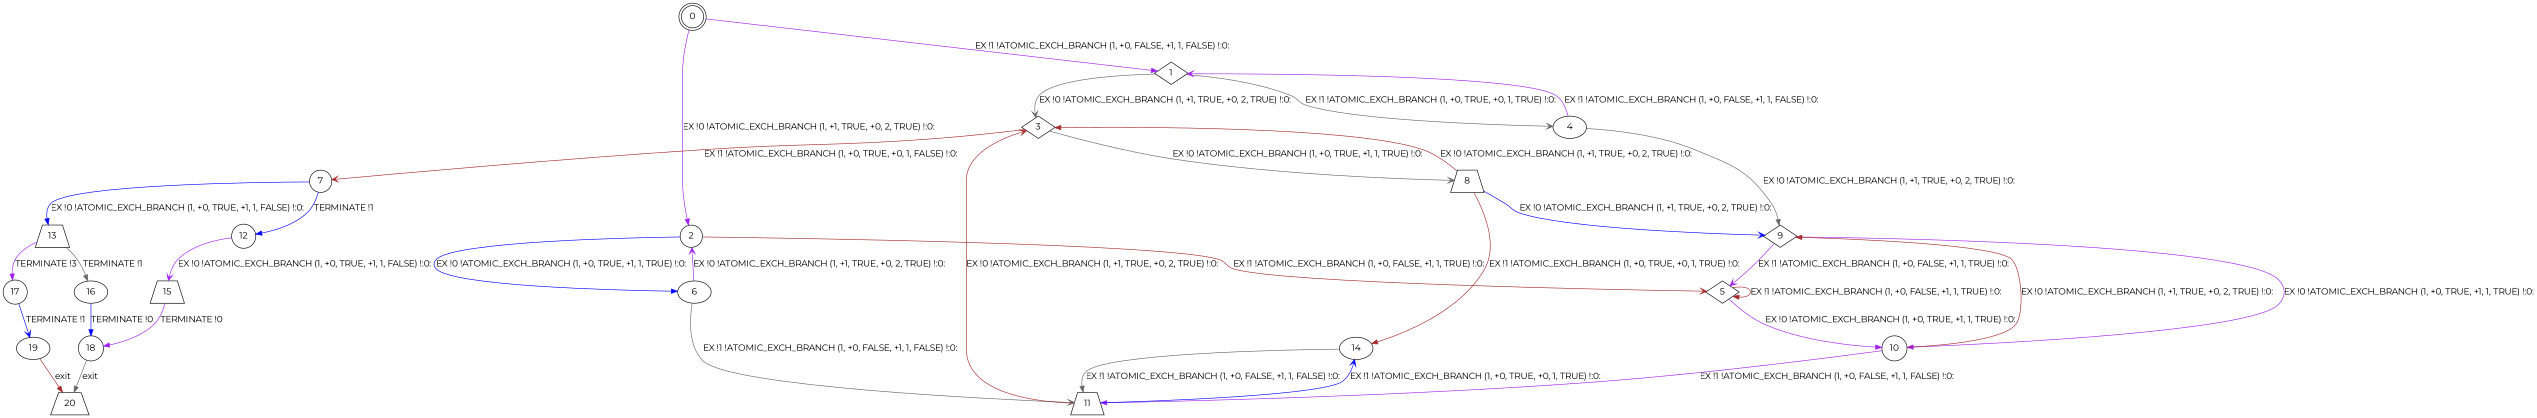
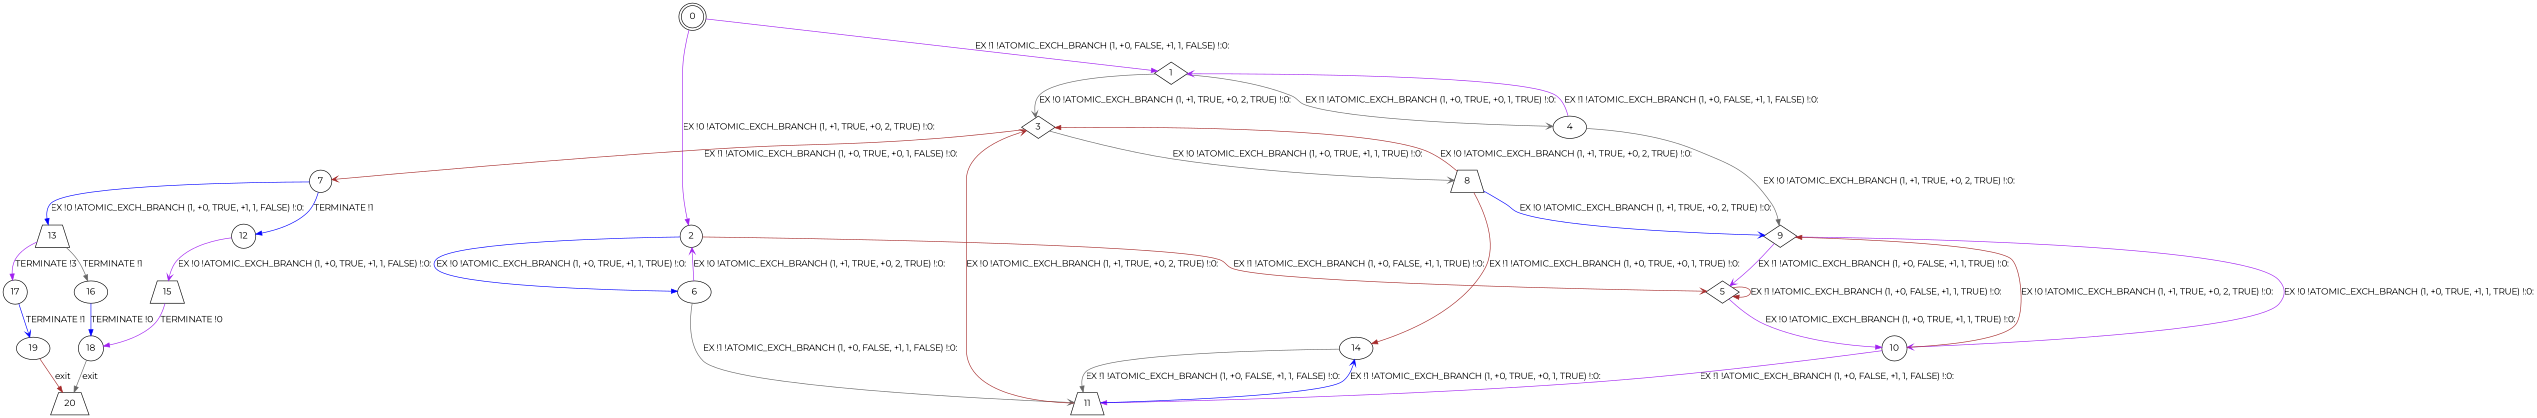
edge "9" -> "10": arrowhead normal -> vee
